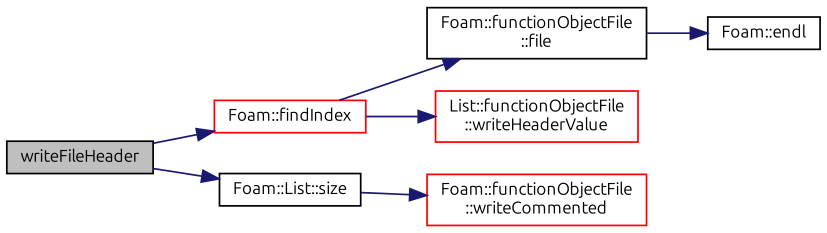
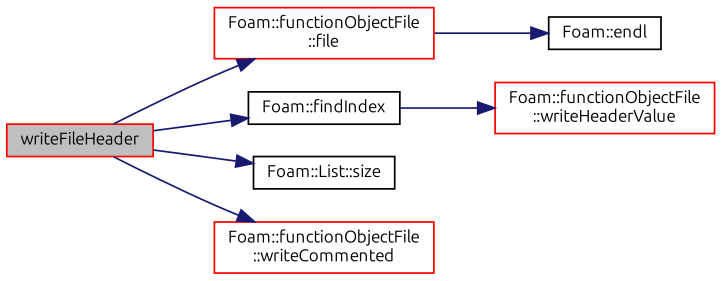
node "Foam::functionObjectFile ::file": color black -> red
edge "Foam::findIndex" -> "Foam::functionObjectFile ::file": now "writeFileHeader" -> "Foam::functionObjectFile ::file"
node "Foam::findIndex": color red -> black
node "List::functionObjectFile ::writeHeaderValue": label "List::functionObjectFile ::writeHeaderValue" -> "Foam::functionObjectFile ::writeHeaderValue"
node "writeFileHeader": color black -> red
edge "Foam::List::size" -> "Foam::functionObjectFile ::writeCommented": now "writeFileHeader" -> "Foam::functionObjectFile ::writeCommented"
